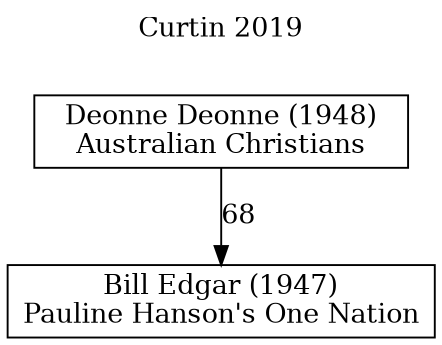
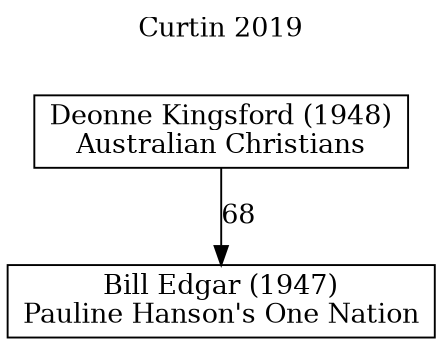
node "Deonne Deonne (1948) Australian Christians": label "Deonne Deonne (1948) Australian Christians" -> "Deonne Kingsford (1948) Australian Christians"
